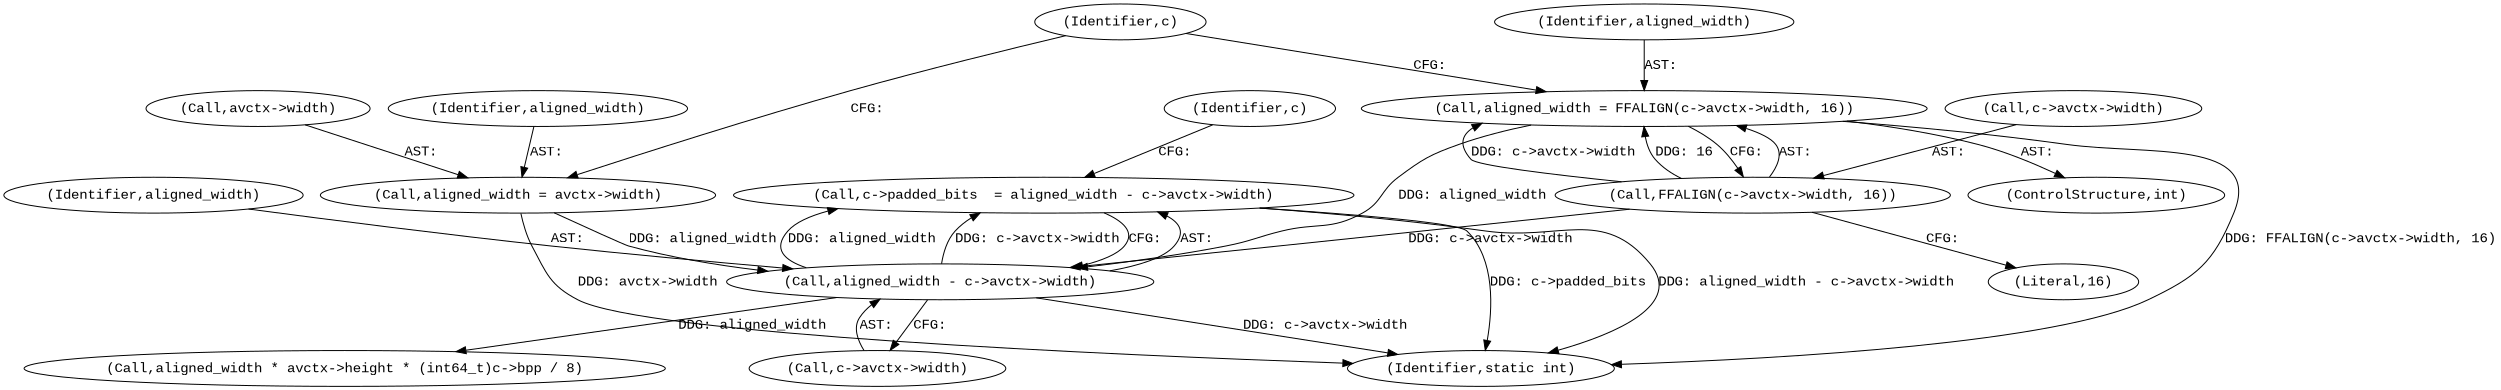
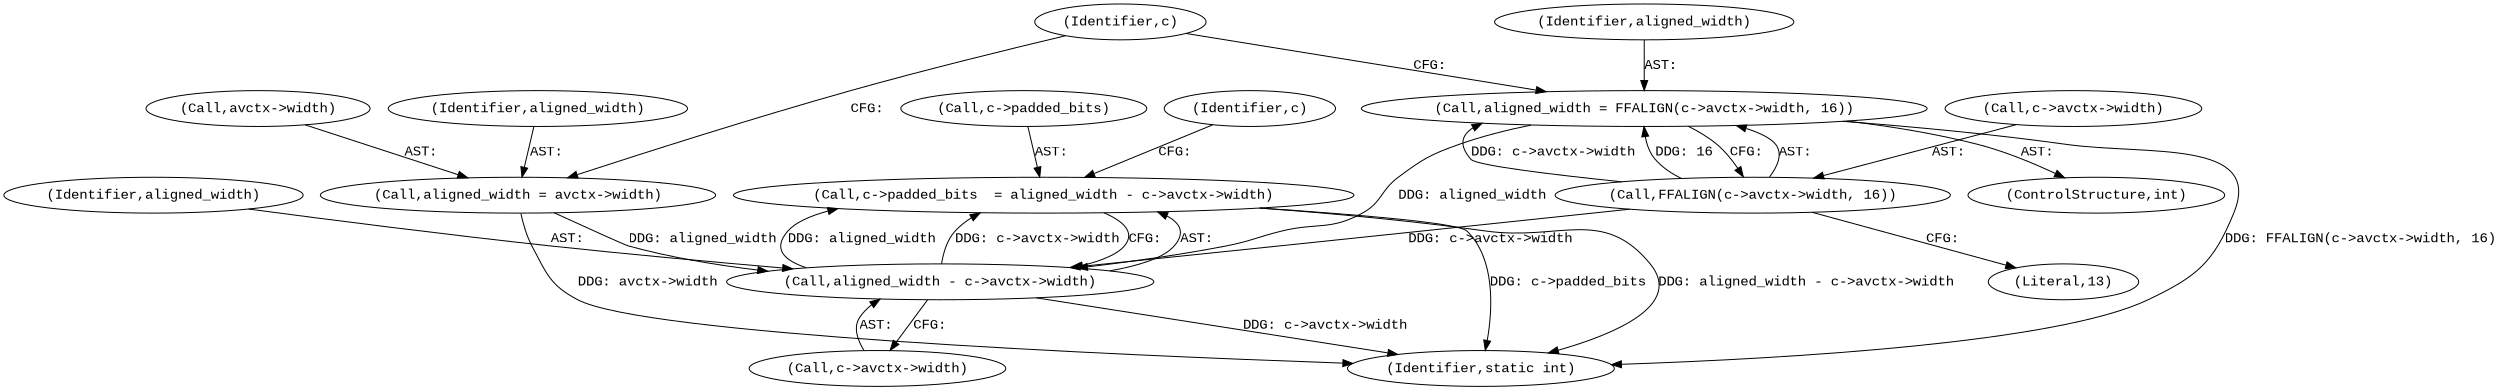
node "(Call,c->padded_bits)": added
node "(Literal,16)": label "(Literal,16)" -> "(Literal,13)"
node "(Call,aligned_width * avctx->height * (int64_t)c->bpp / 8)": removed
